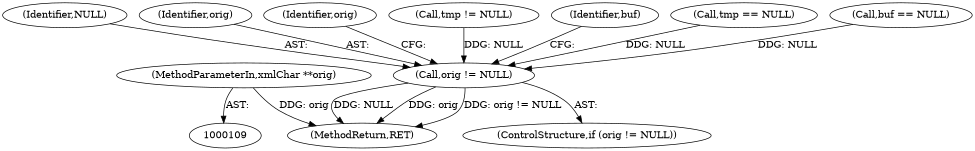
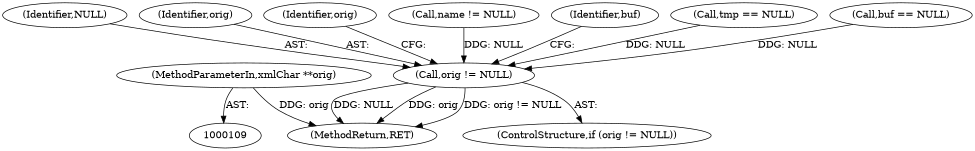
node "(Call,tmp != NULL)": label "(Call,tmp != NULL)" -> "(Call,name != NULL)"
